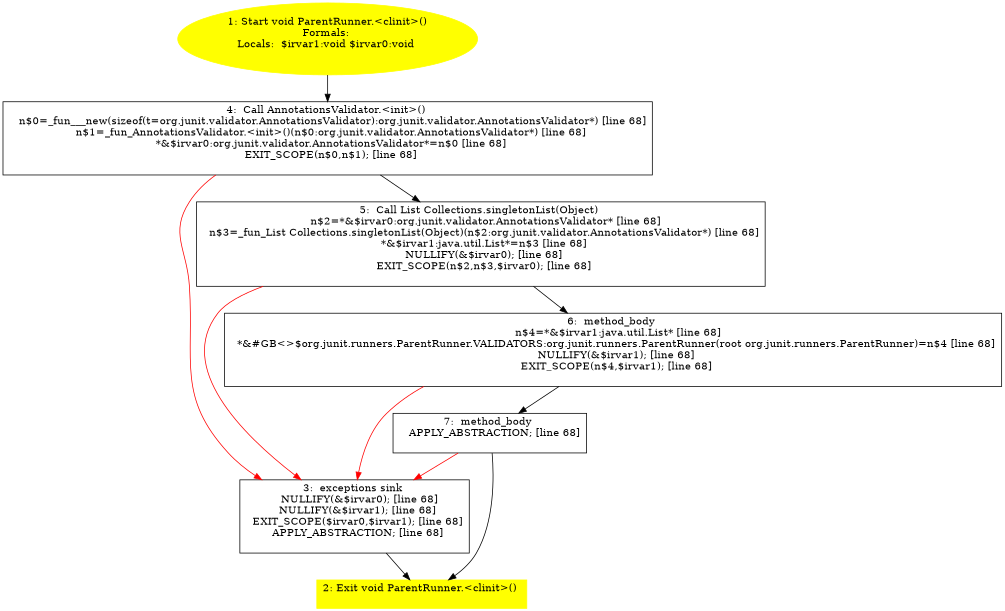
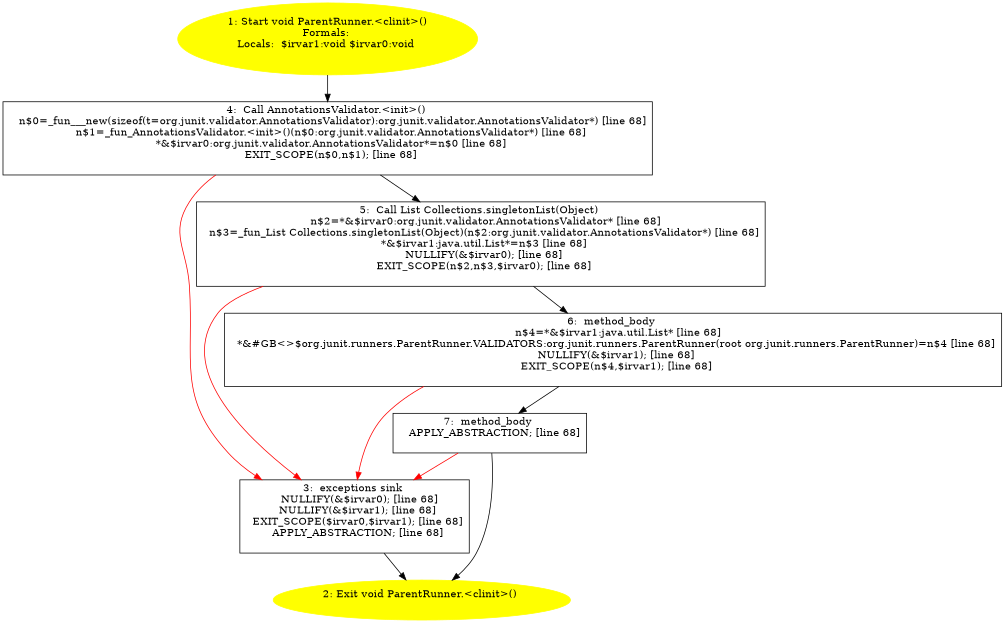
node "2: Exit void ParentRunner.<clinit>()": shape box -> ellipse
